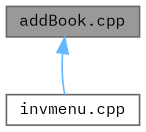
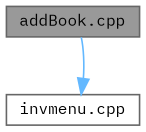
edge "invmenu.cpp" -> "addBook.cpp": reversed
